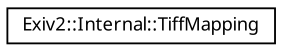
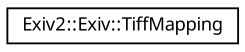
node "Exiv2::Internal::TiffMapping": label "Exiv2::Internal::TiffMapping" -> "Exiv2::Exiv::TiffMapping"
